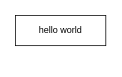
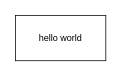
node "hello world": size 90x30 -> 90x45
